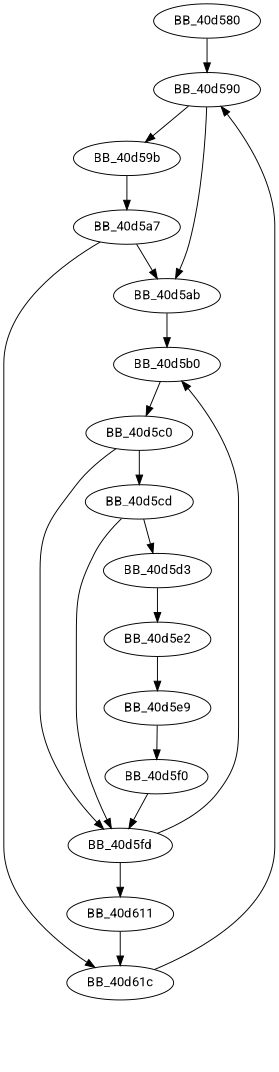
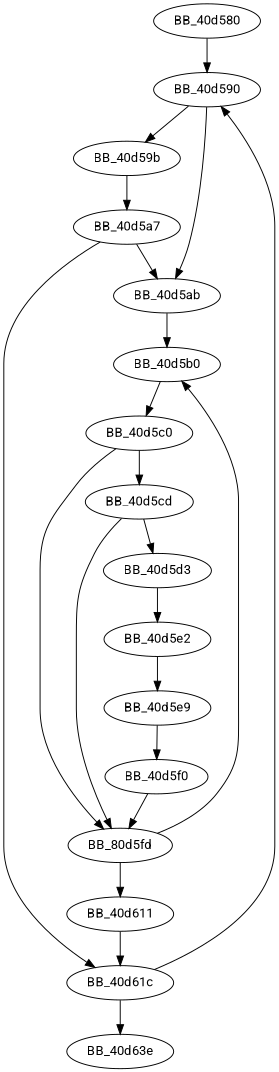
node "BB_40d5fd": label "BB_40d5fd" -> "BB_80d5fd"
node "BB_40d63e": added
